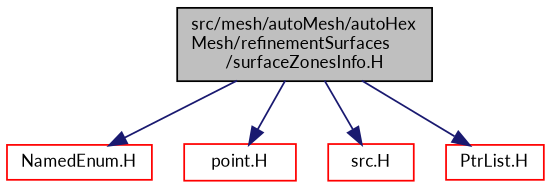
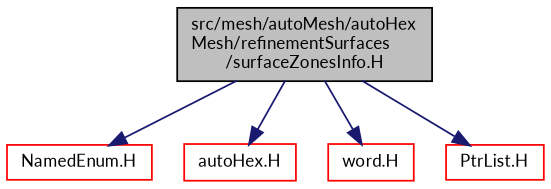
node "point.H": label "point.H" -> "autoHex.H"
node "src.H": label "src.H" -> "word.H"
